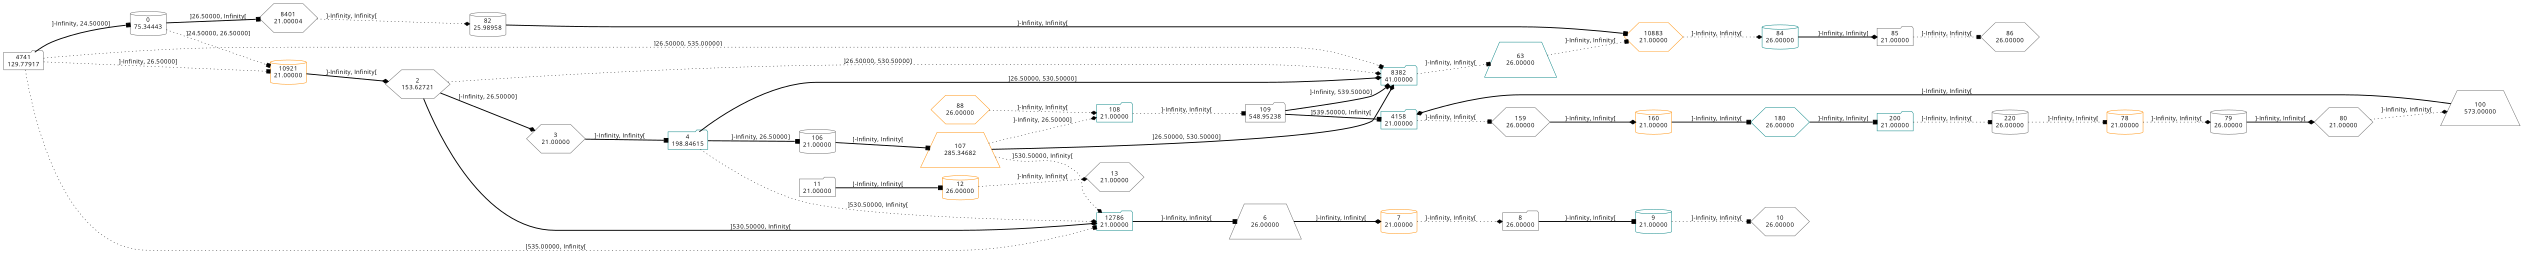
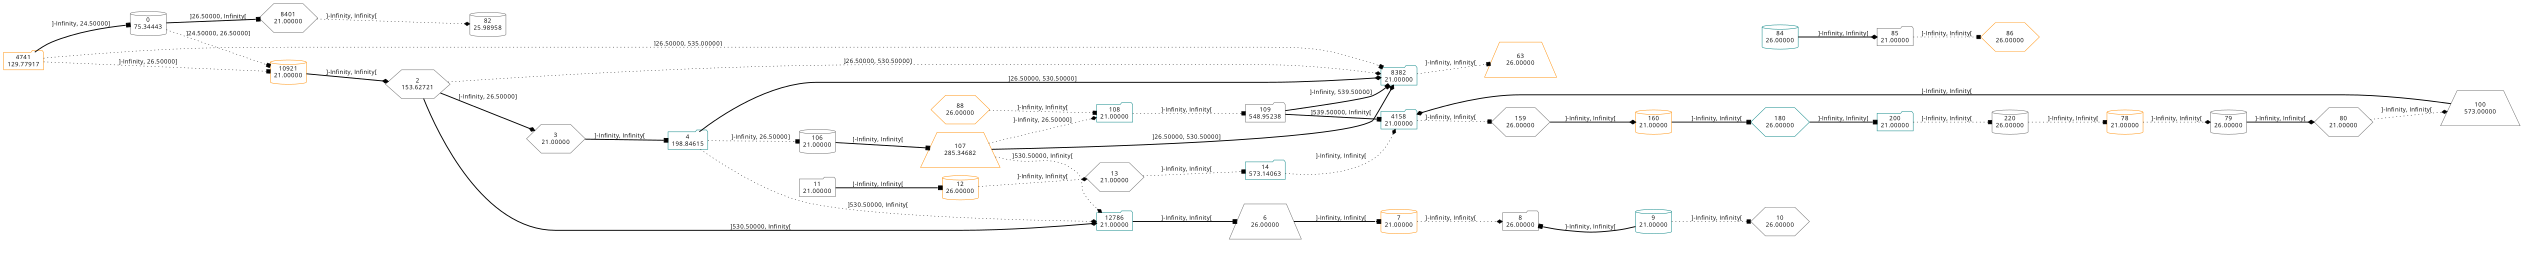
node "8401 21.00004": label "8401 21.00004" -> "8401 21.00000"
node "10883 21.00000": removed
node "86 26.00000": color gray40 -> darkorange
node "63 26.00000": color teal -> darkorange
node "4741 129.77917": color gray40 -> darkorange
node "8382 41.00000": label "8382 41.00000" -> "8382 21.00000"
edge "88 26.00000" -> "108 21.00000": arrowhead diamond -> box
edge "4 198.84615" -> "106 21.00000": style bold -> dotted
node "14 573.14063": added
edge "6 26.00000" -> "7 21.00000": arrowhead diamond -> box
edge "8 26.00000" -> "9 21.00000": reversed
edge "4741 129.77917" -> "12786 21.00000": removed, label "]535.00000, Infinity["
